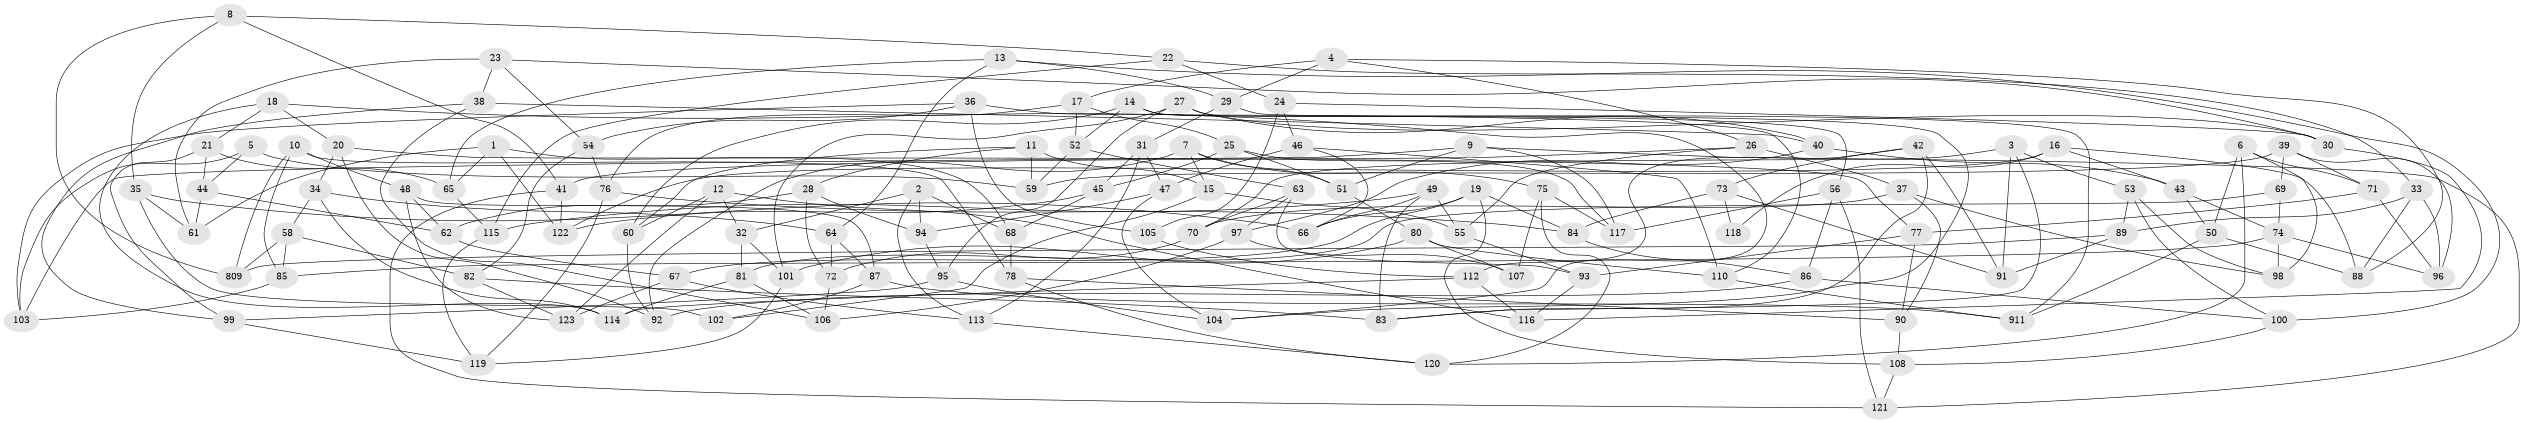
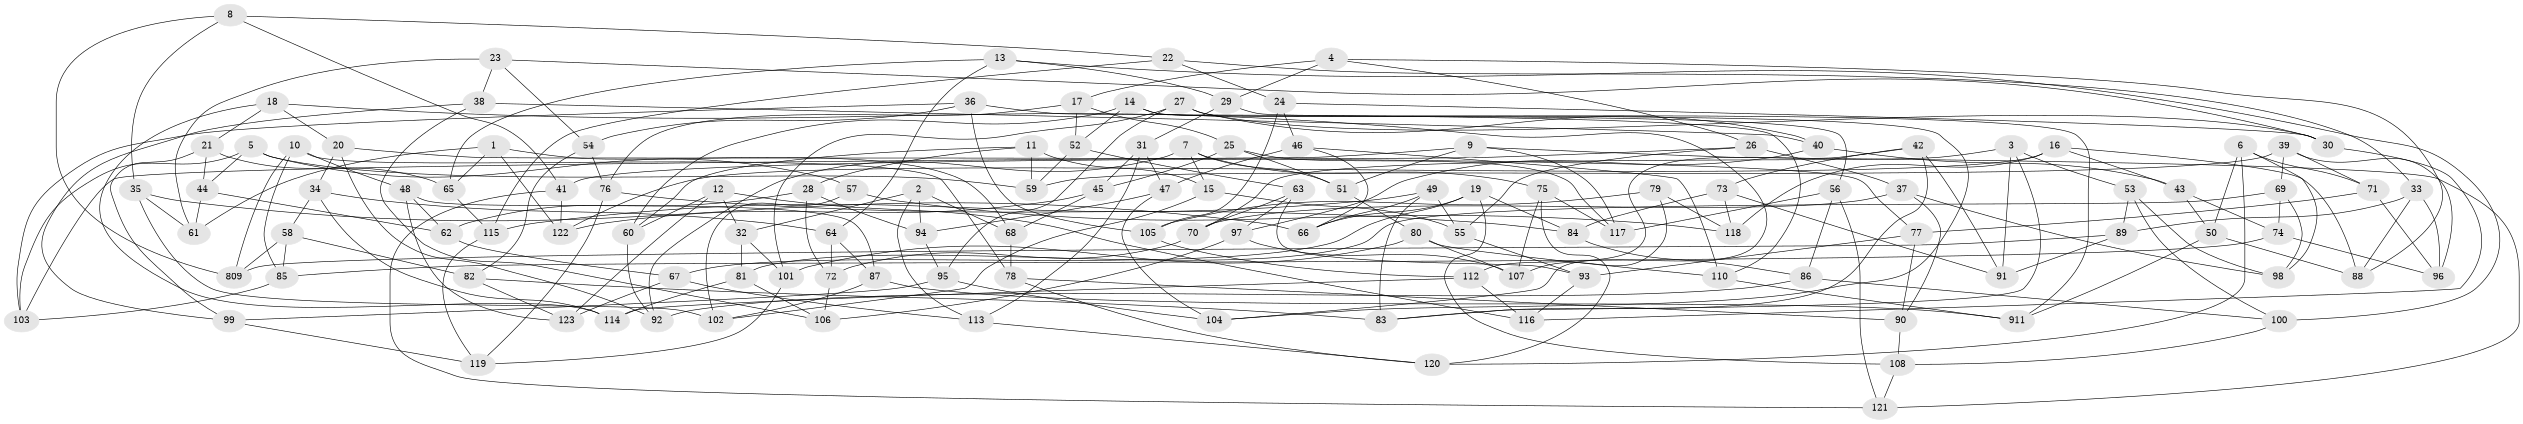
node "57": added
node "79": added
edge "74" -- "98": now "69" -- "98"
